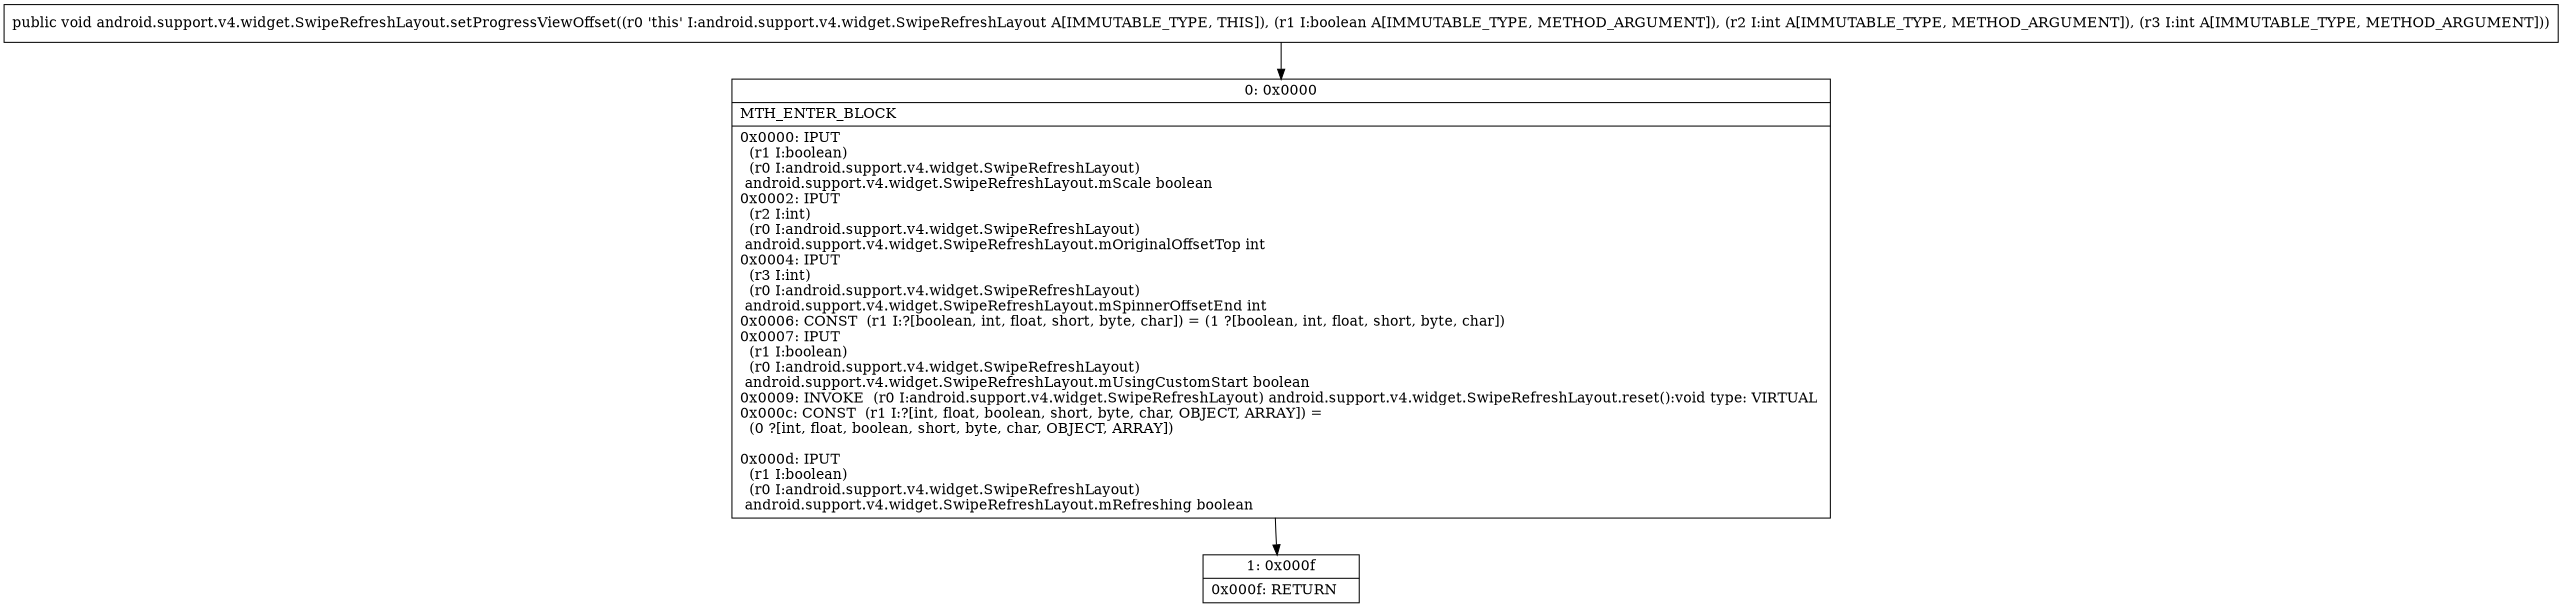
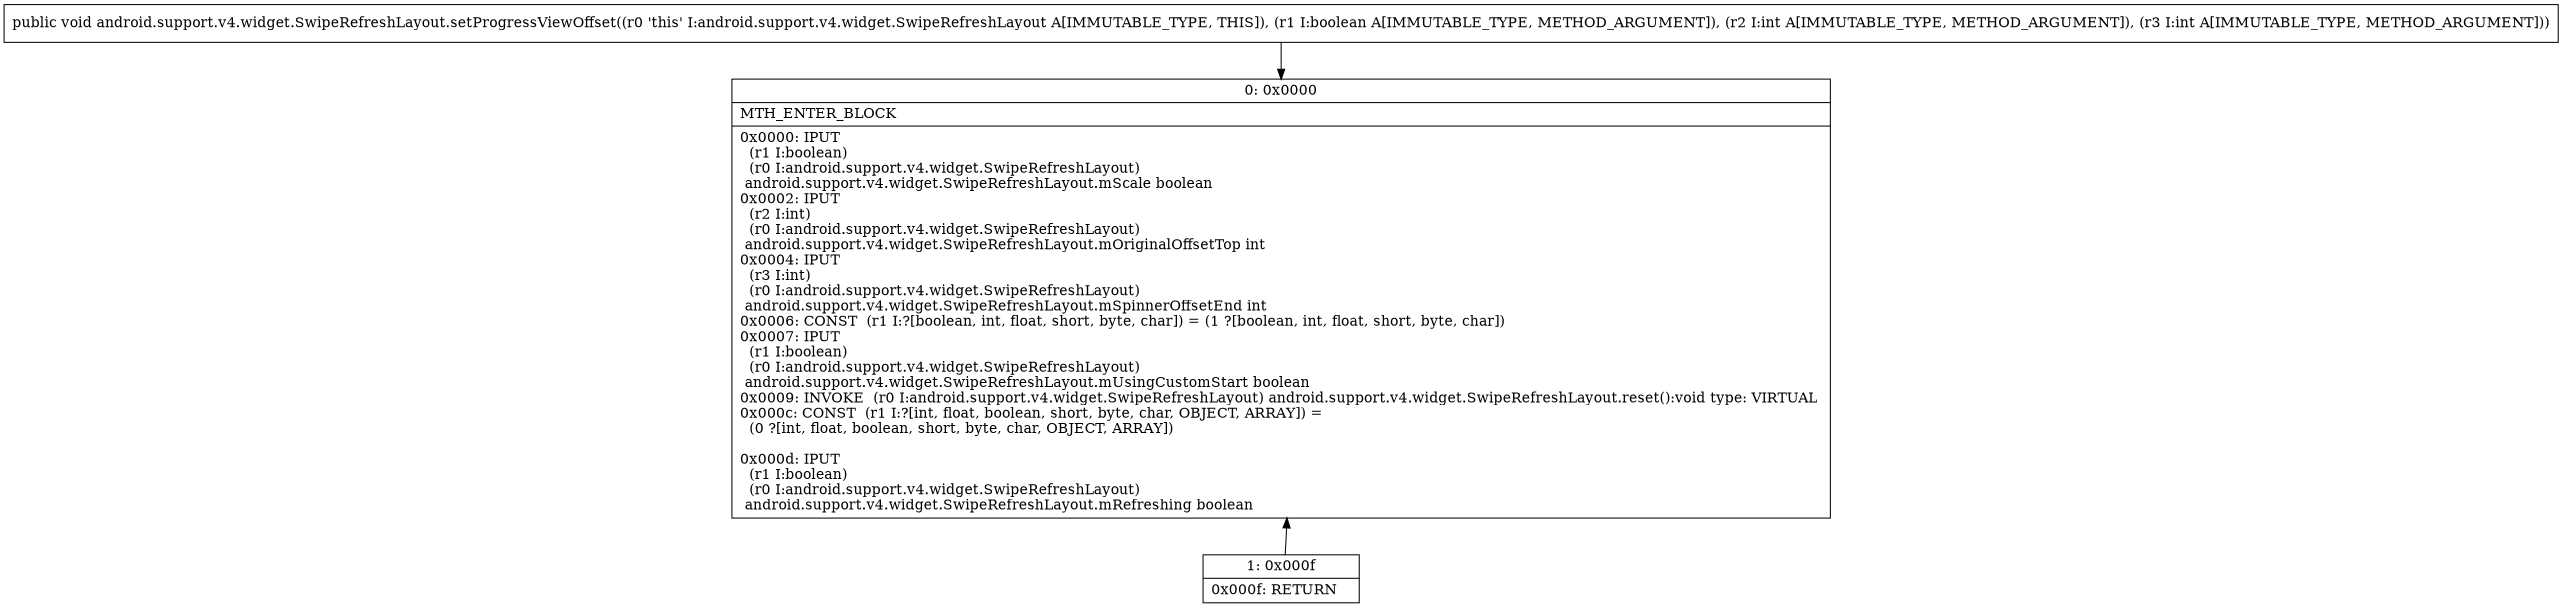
edge "0: 0x0000" -> "1: 0x000f": reversed
